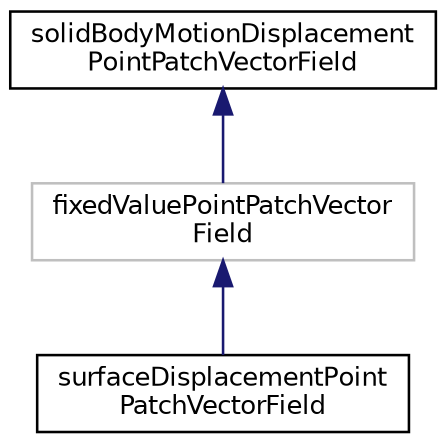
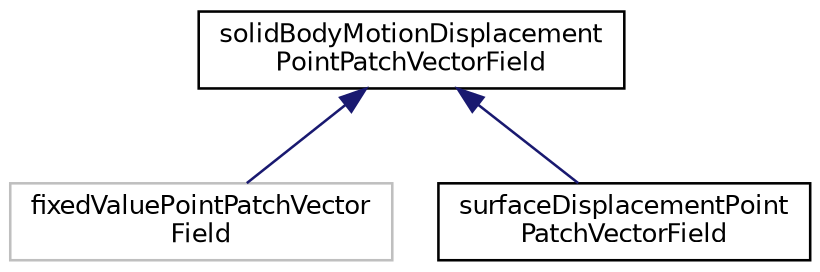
edge "surfaceDisplacementPoint PatchVectorField" -> "fixedValuePointPatchVector Field": now "surfaceDisplacementPoint PatchVectorField" -> "solidBodyMotionDisplacement PointPatchVectorField"
